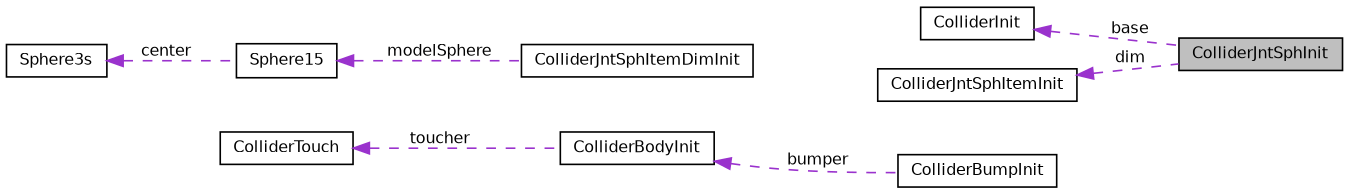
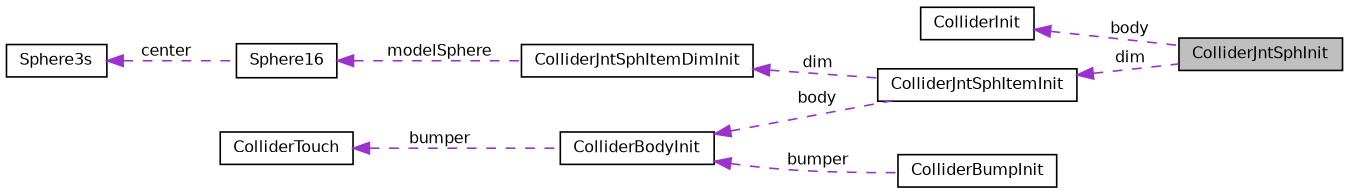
edge "ColliderJntSphInit" -> "ColliderInit": label " base" -> " body"
node "Sphere15": label "Sphere15" -> "Sphere16"
edge "ColliderJntSphItemInit" -> "ColliderJntSphItemDimInit": added, label "dim"
edge "ColliderJntSphItemInit" -> "ColliderBodyInit": added, label "body"
edge "ColliderBodyInit" -> "ColliderTouch": label " toucher" -> " bumper"
